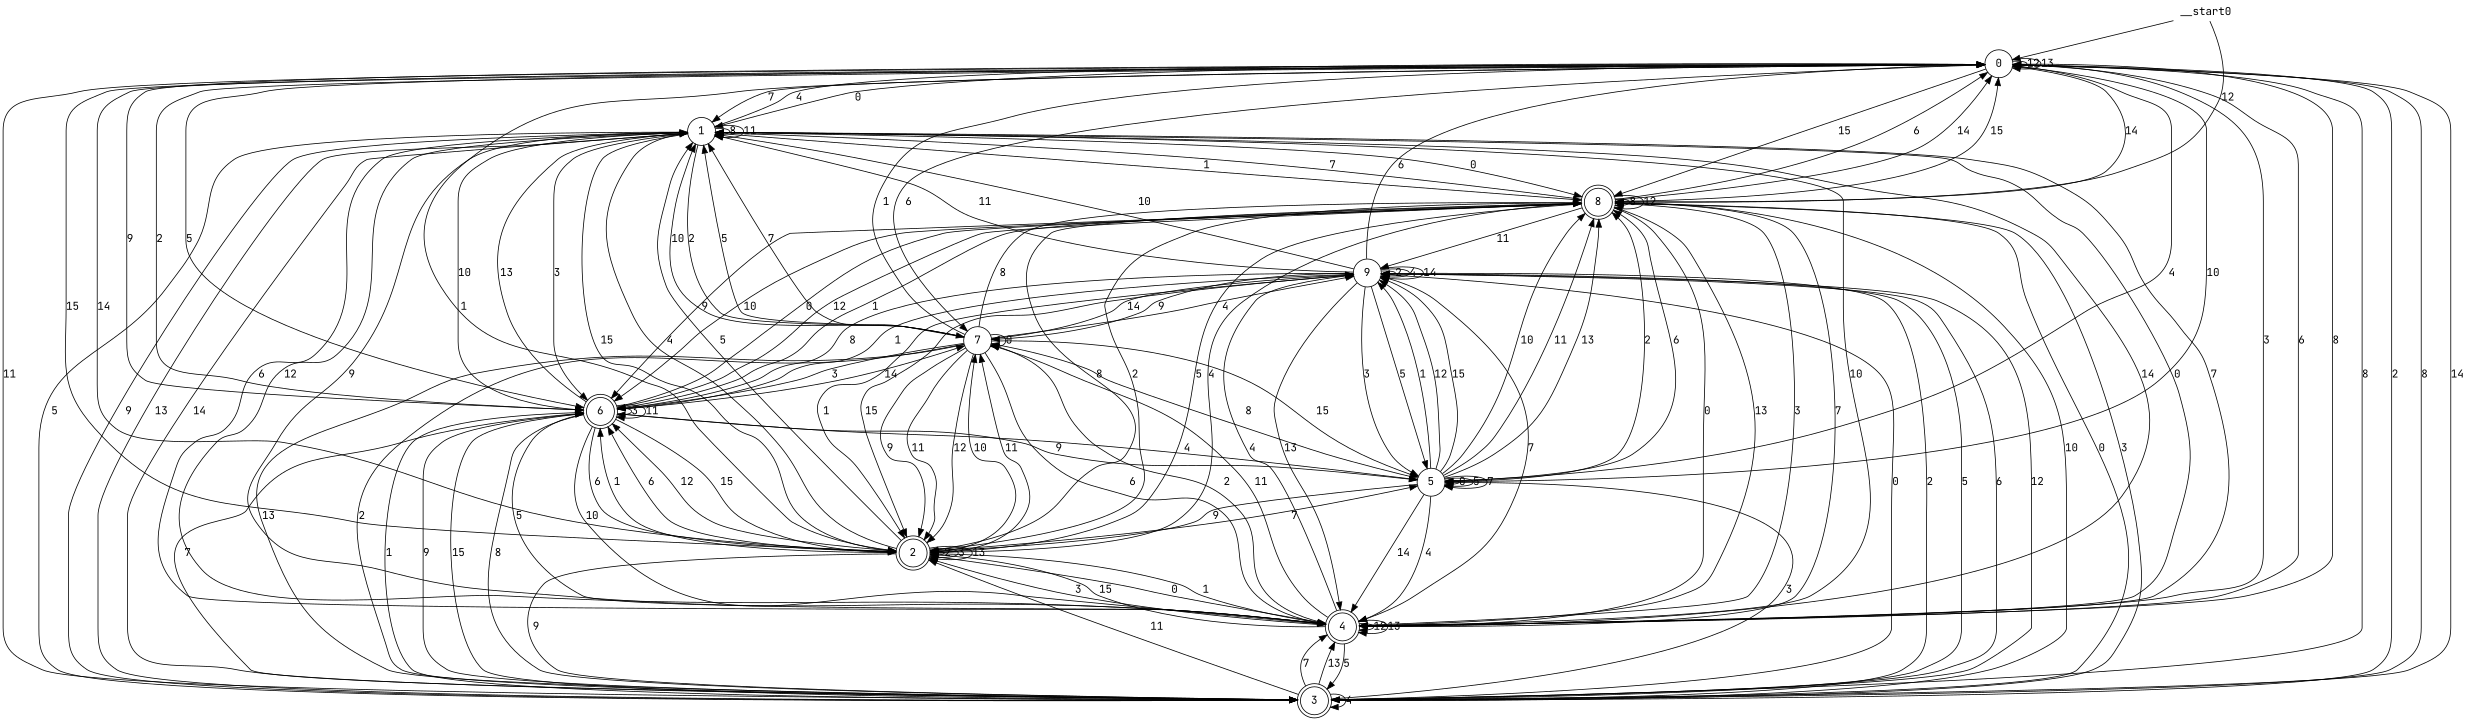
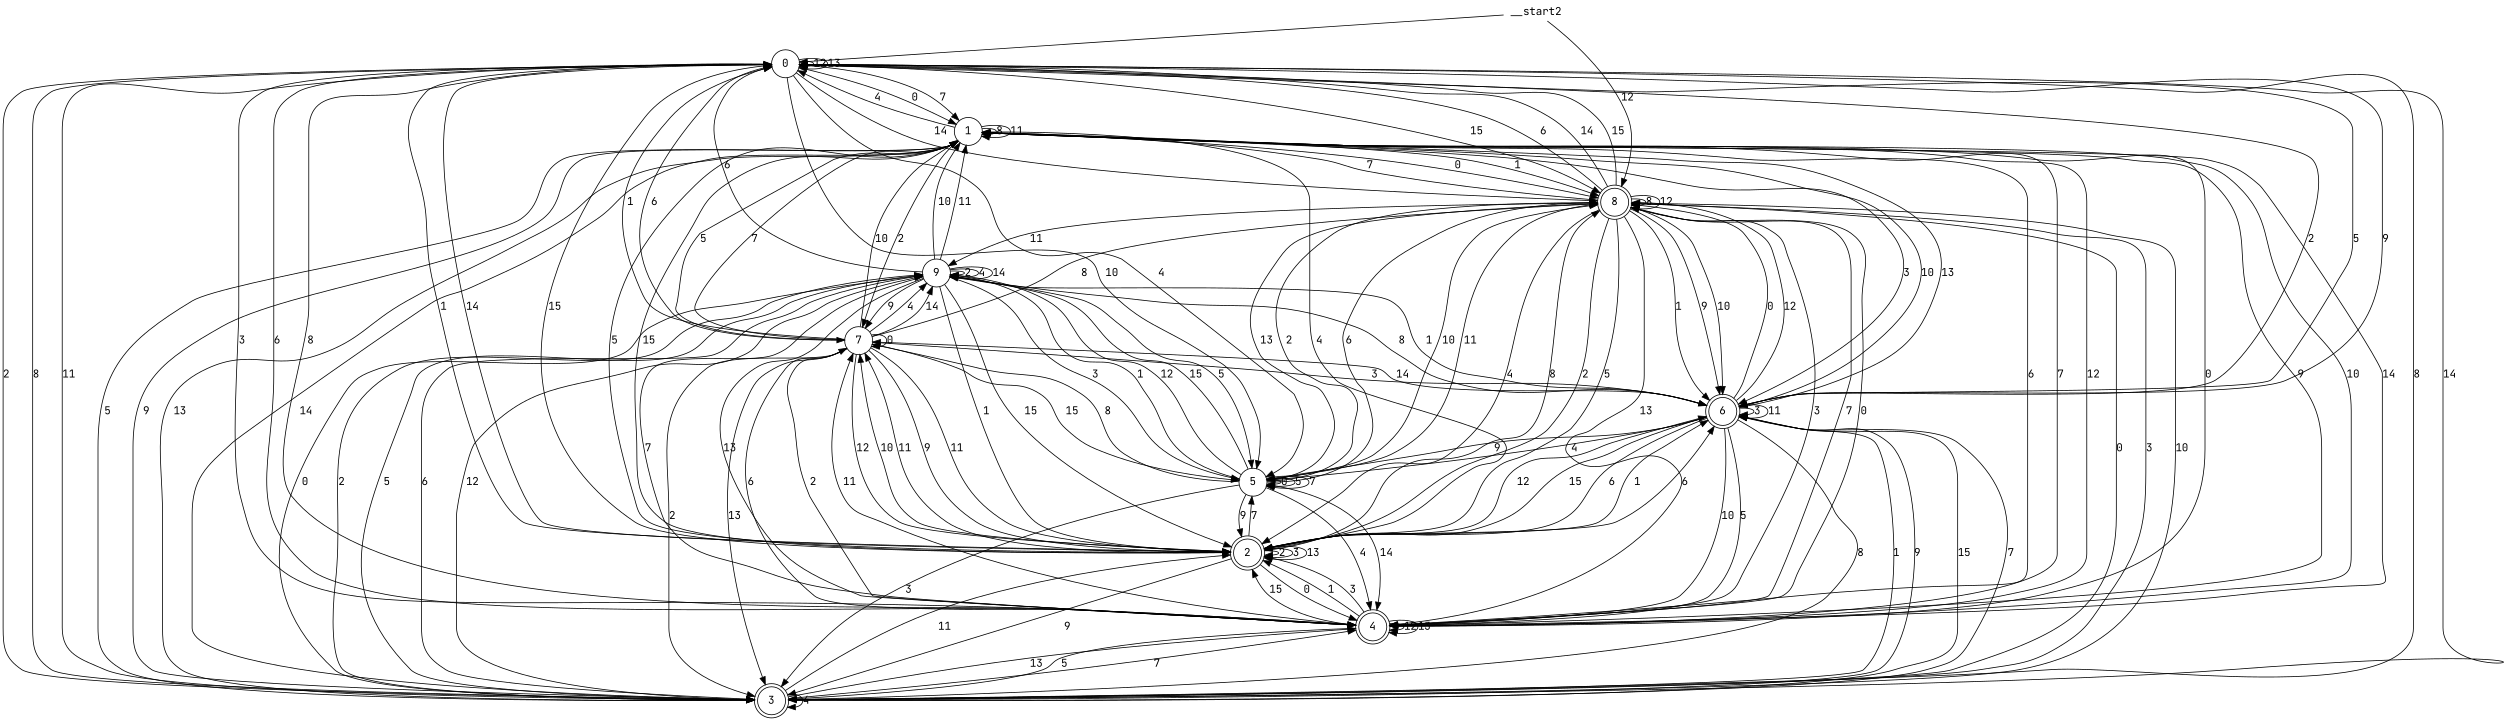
node "__start0": label "__start0" -> "__start2"
edge "4" -> "9": removed, label "4"
edge "3" -> "5": reversed
